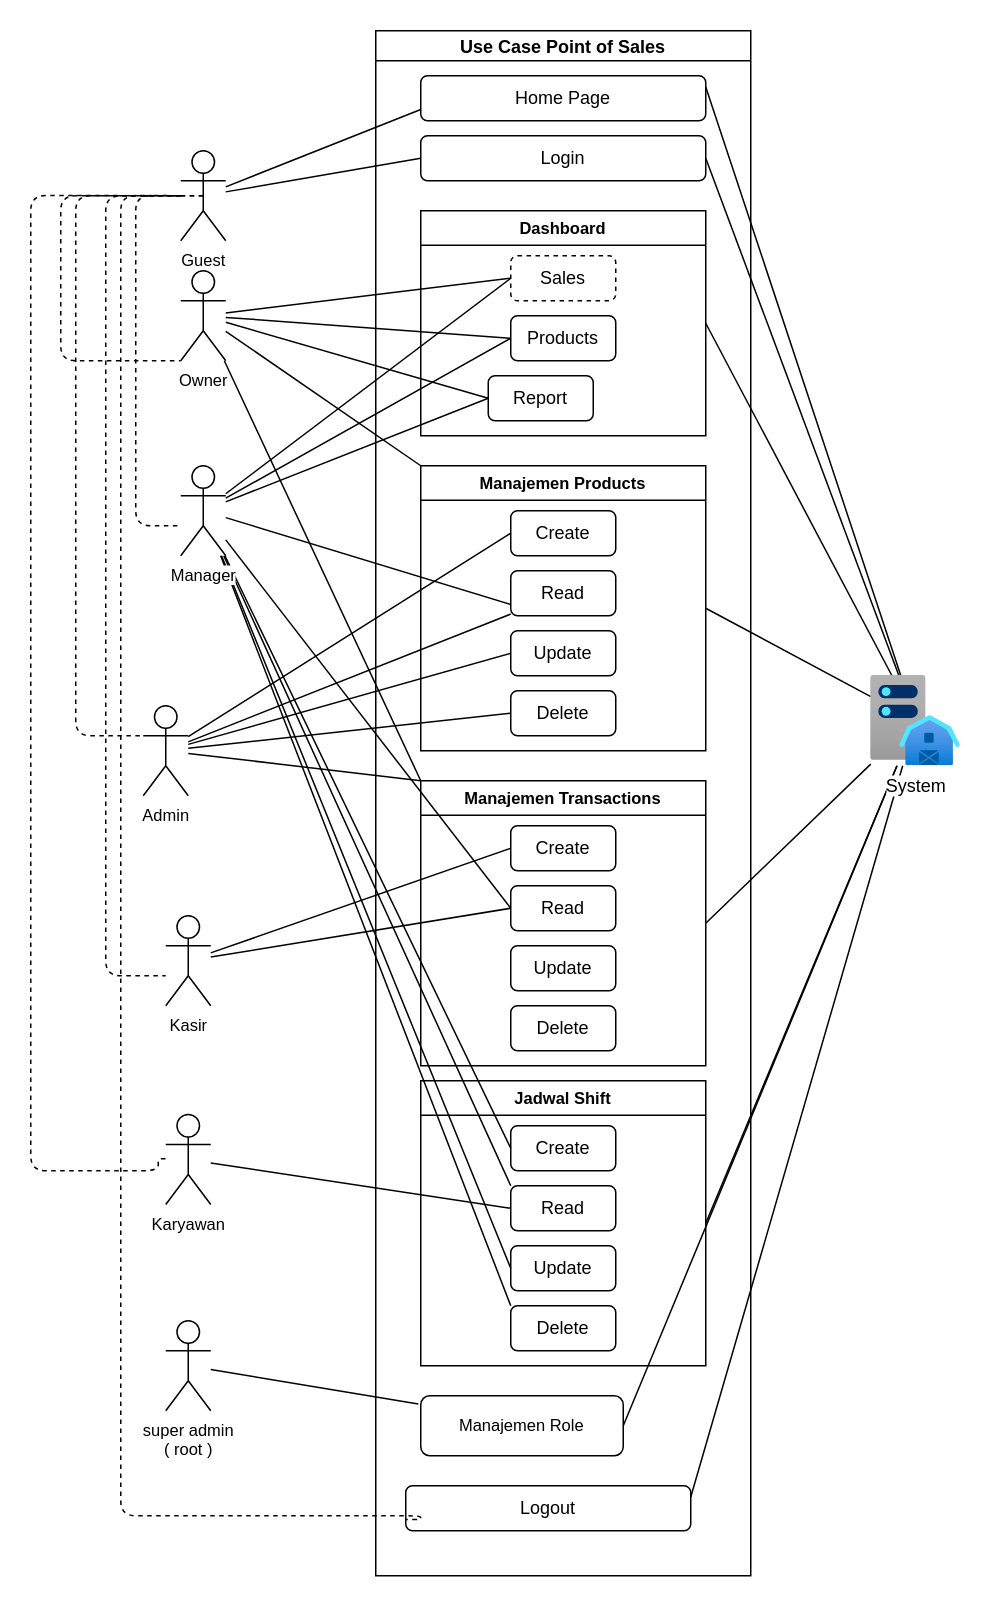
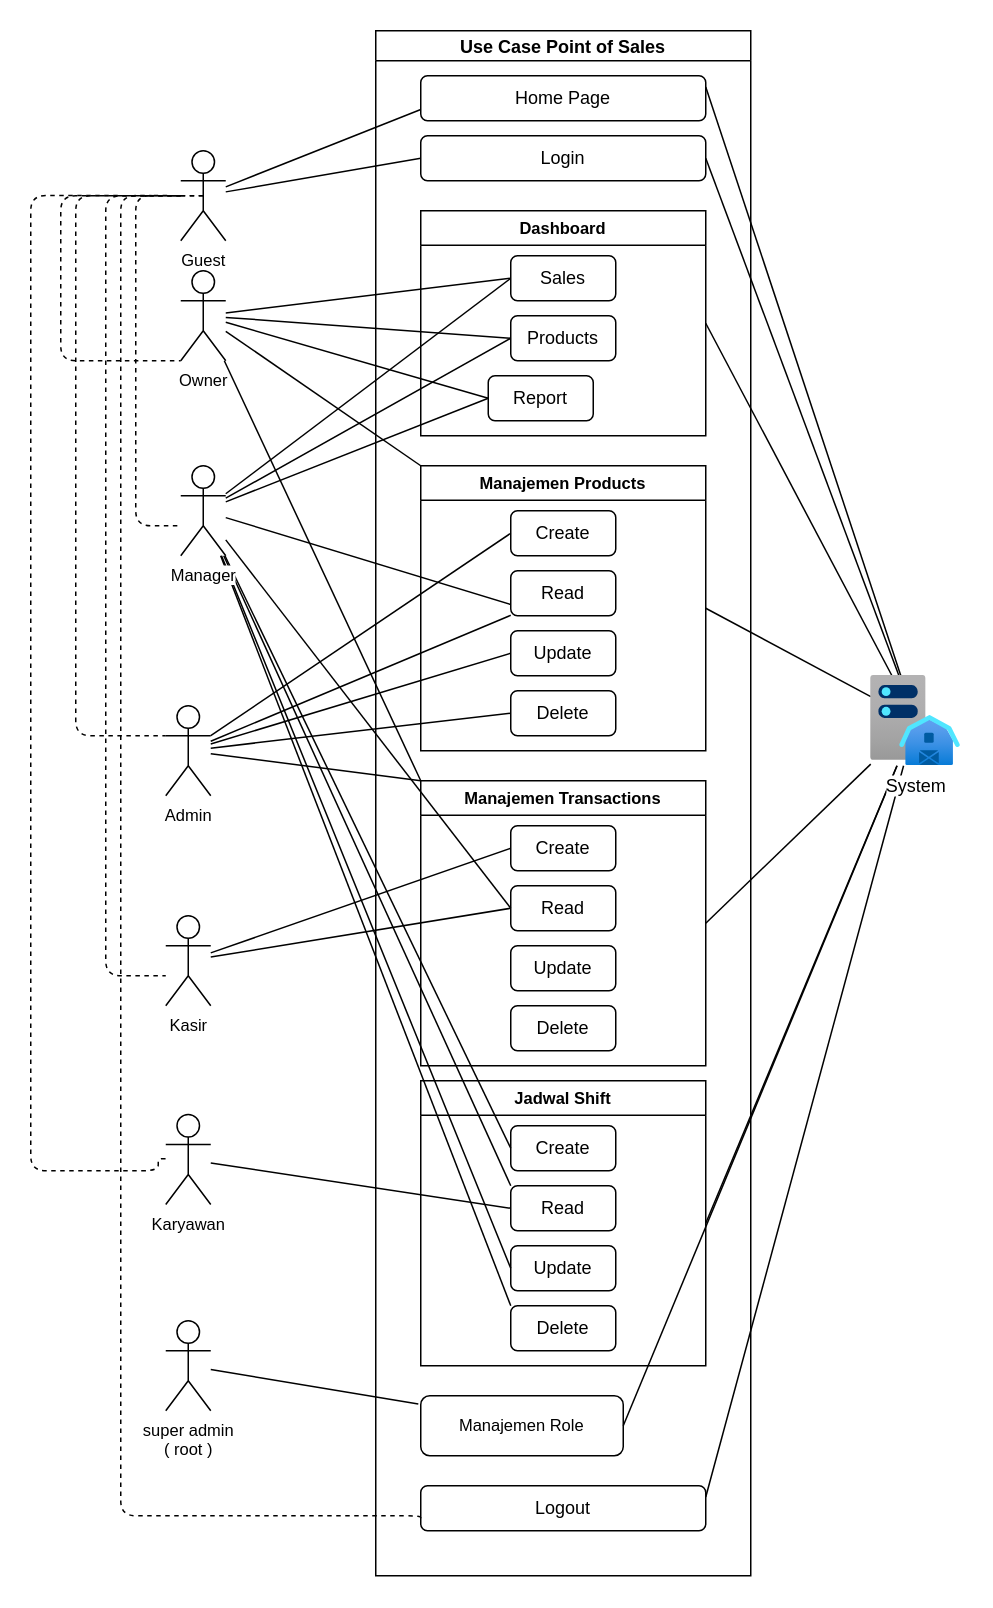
node "Sales": style dashed -> solid
node "Admin": moved (166, 751) -> (188, 751)
node "Logout": moved (548, 1508) -> (563, 1508)
